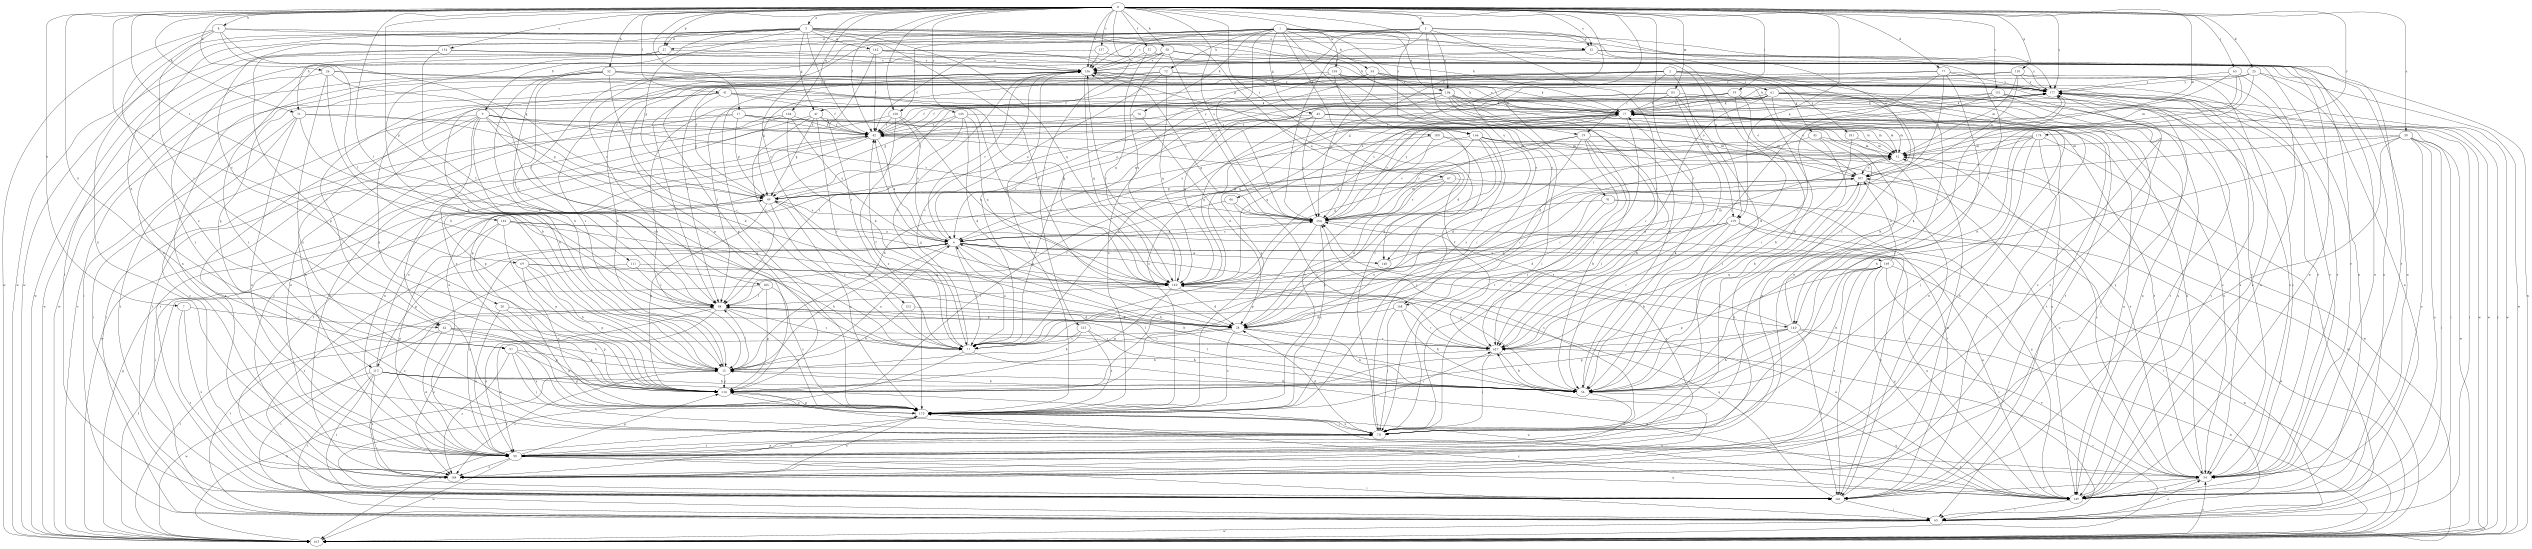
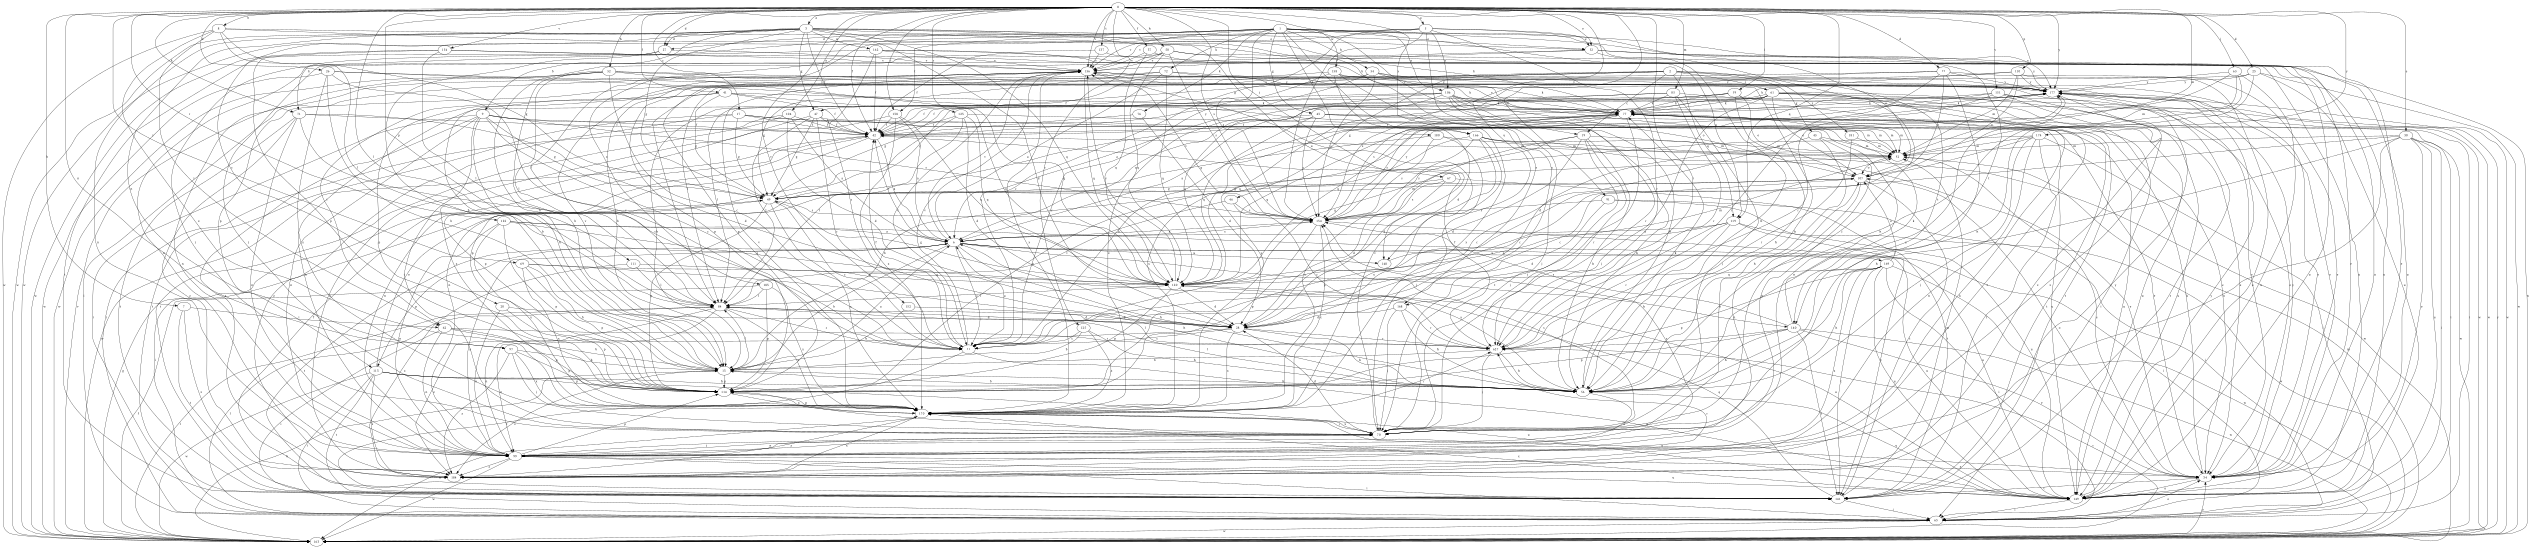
edge "13" -> "156": reversed
